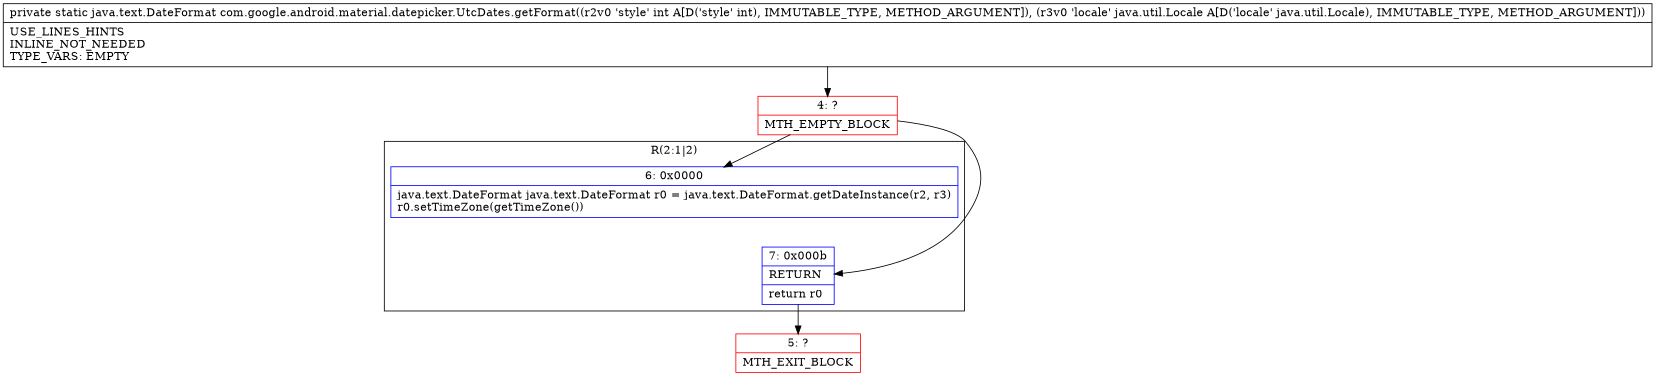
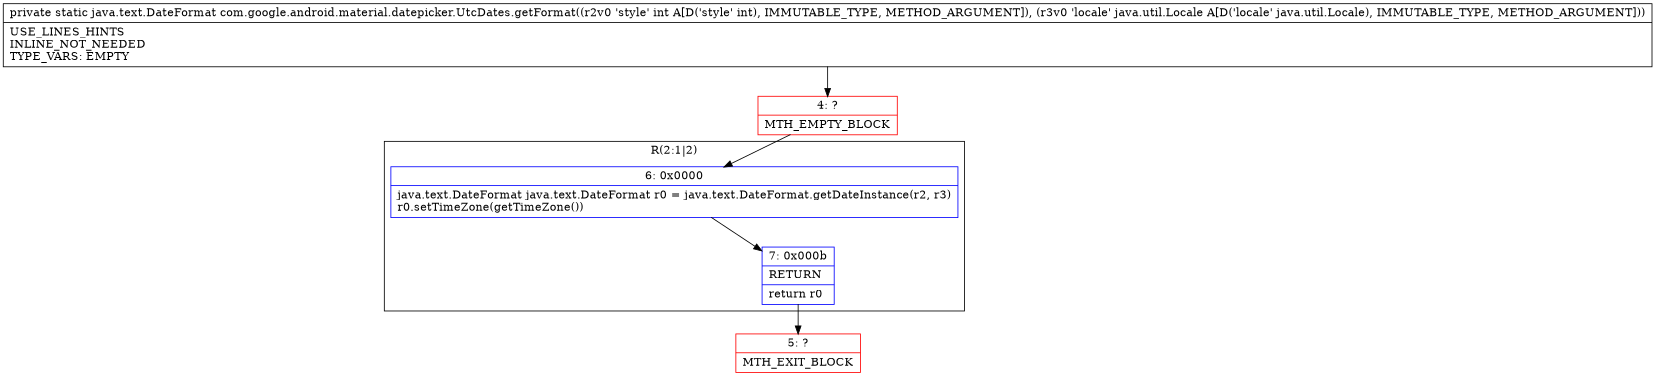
edge "4: ?" -> "7: 0x000b": now "6: 0x0000" -> "7: 0x000b"
